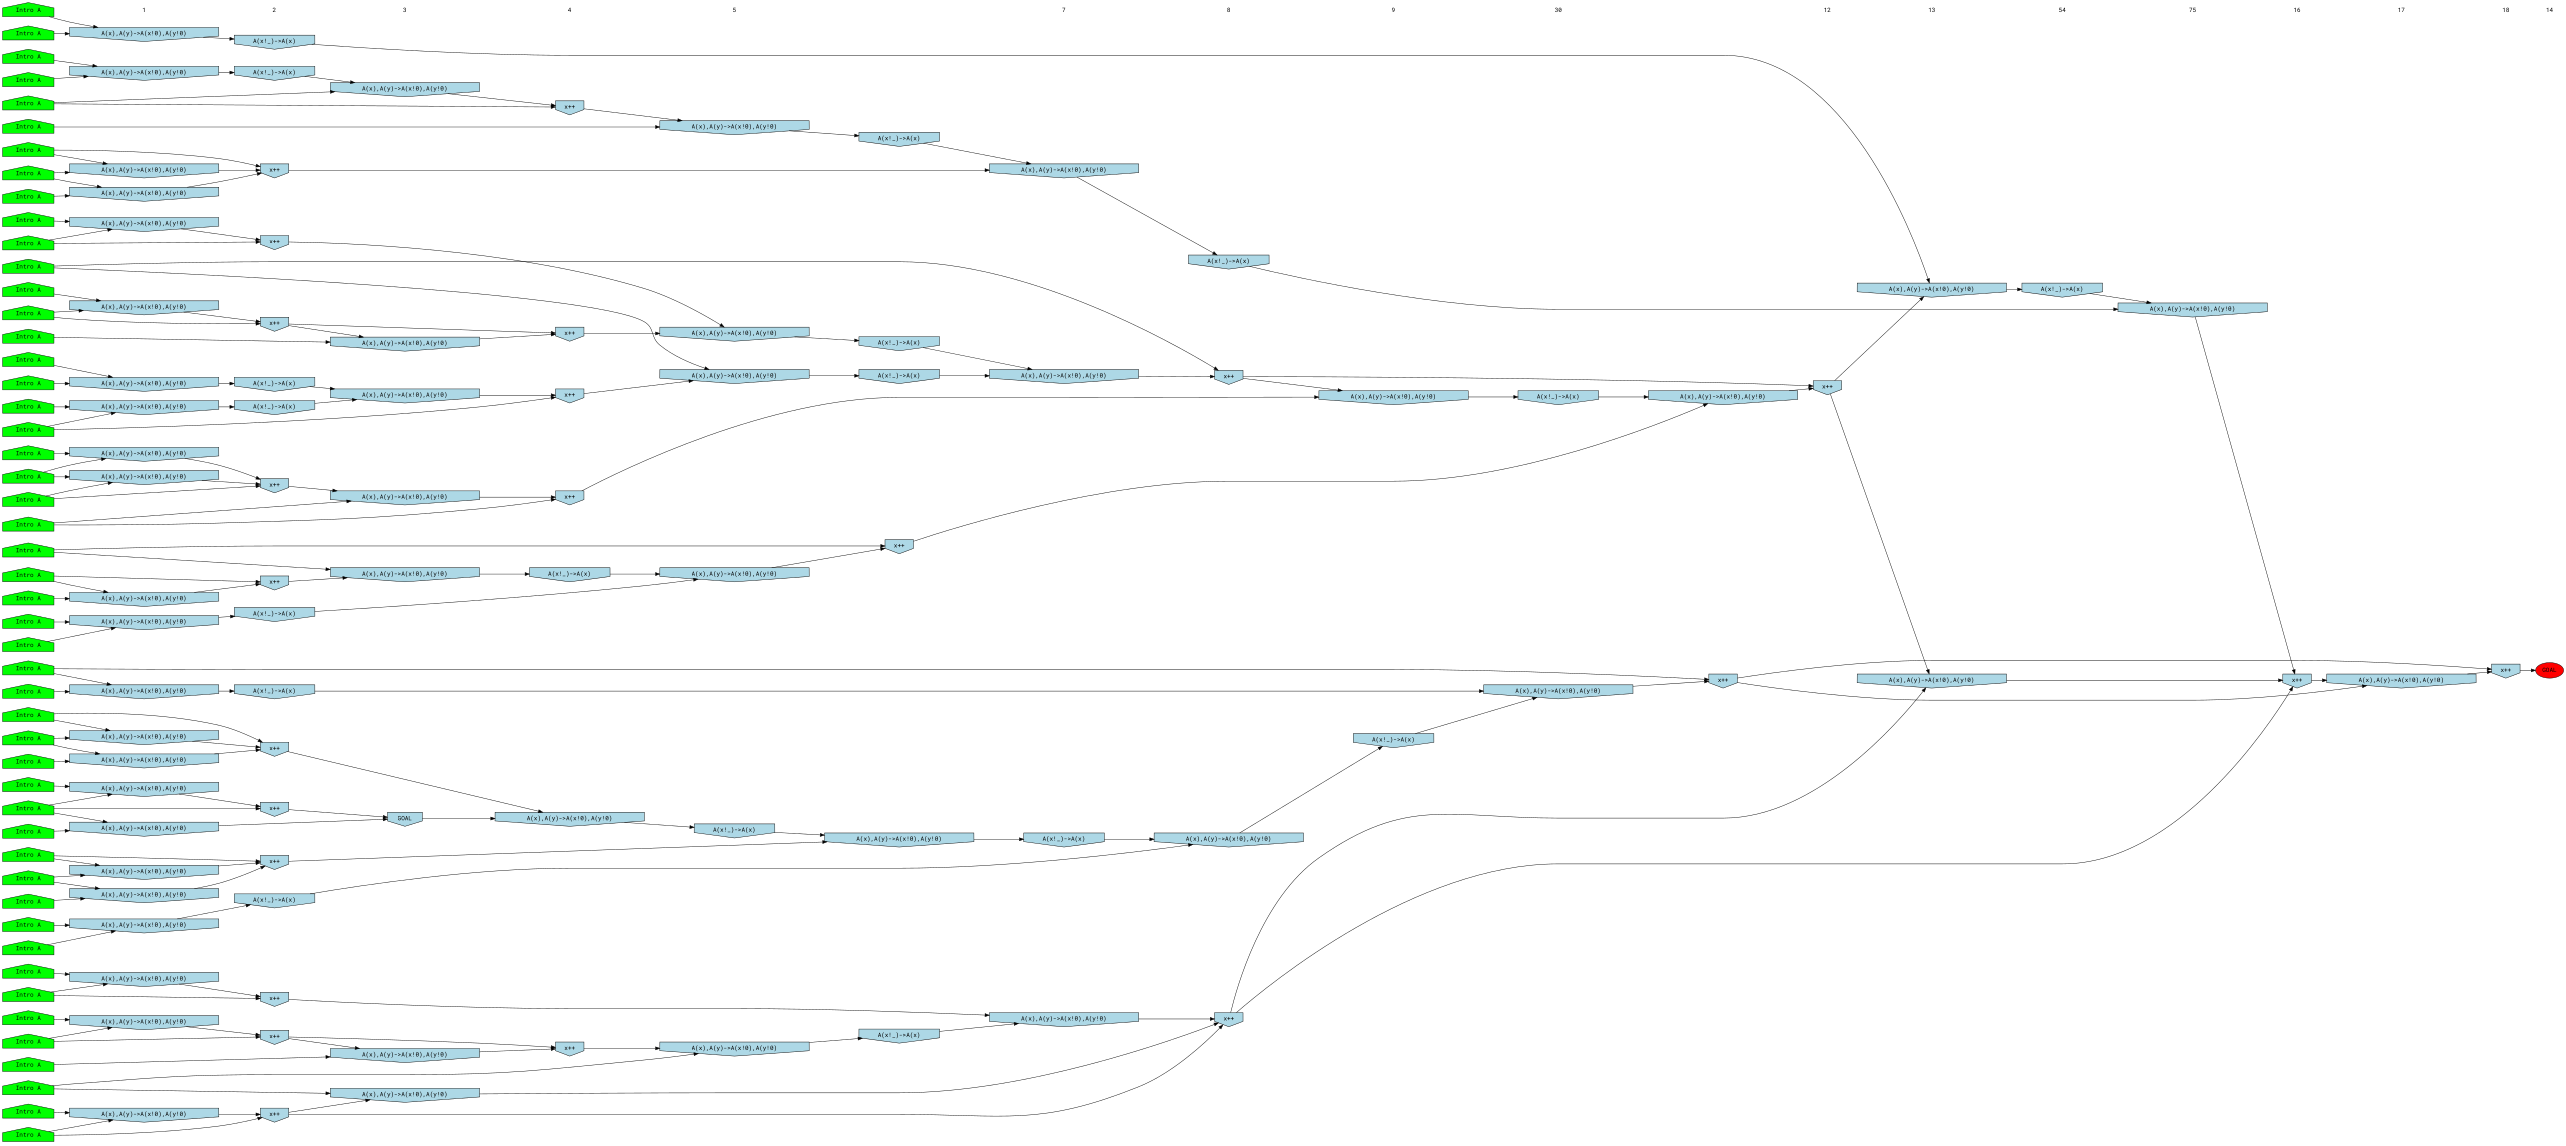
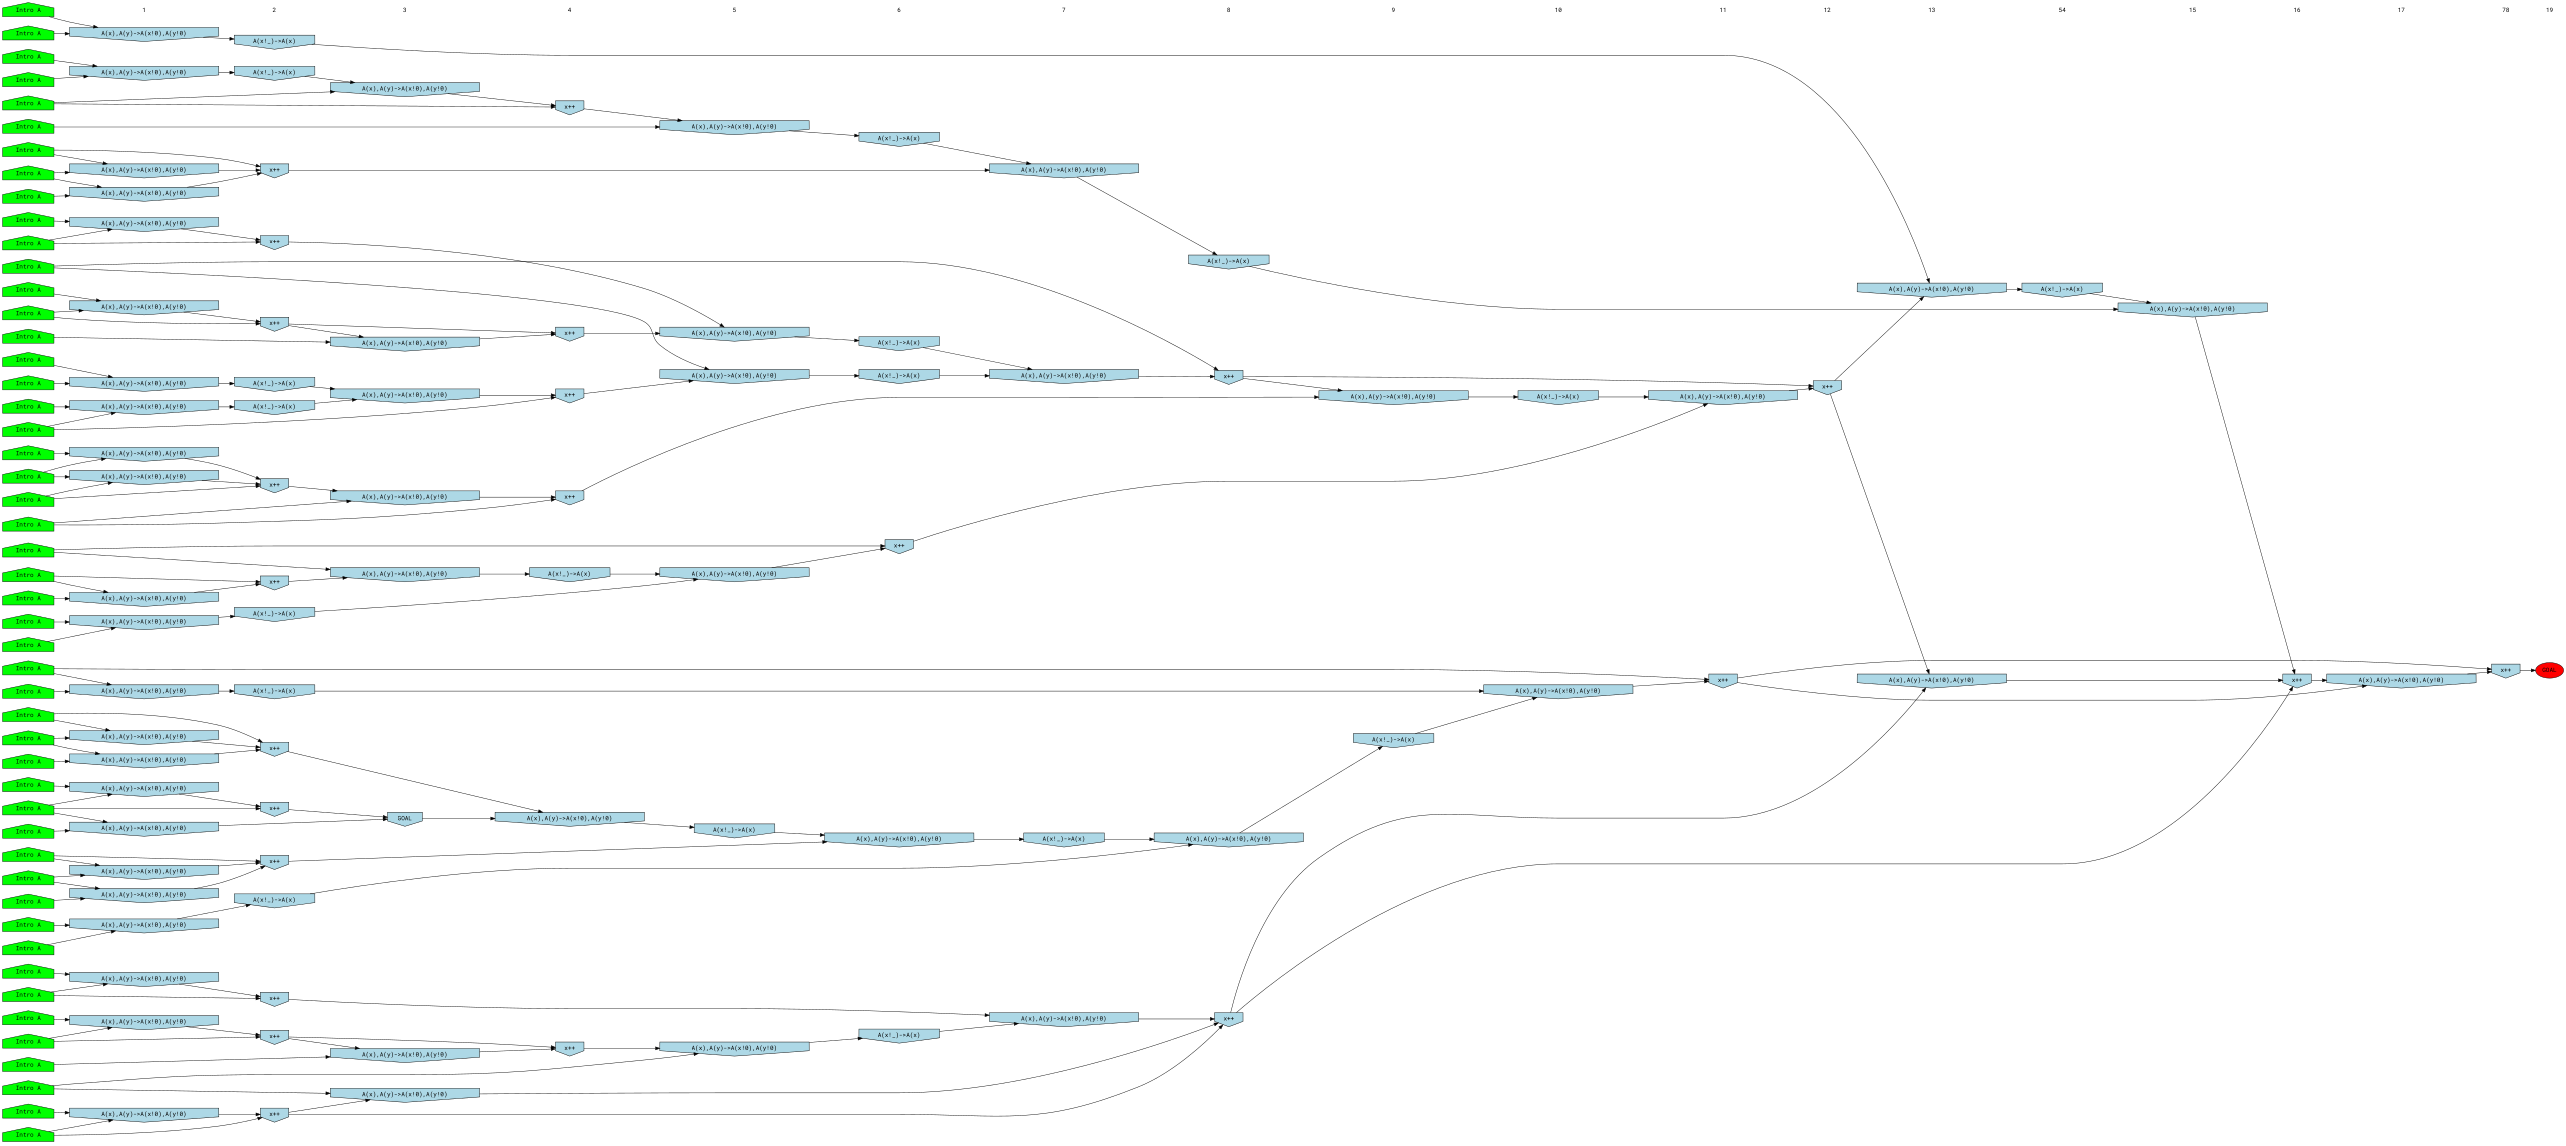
node "6": added
node "30": label "30" -> "10"
node "11": added
node "75": label "75" -> "15"
node "18": label "18" -> "78"
node "14": label "14" -> "19"
